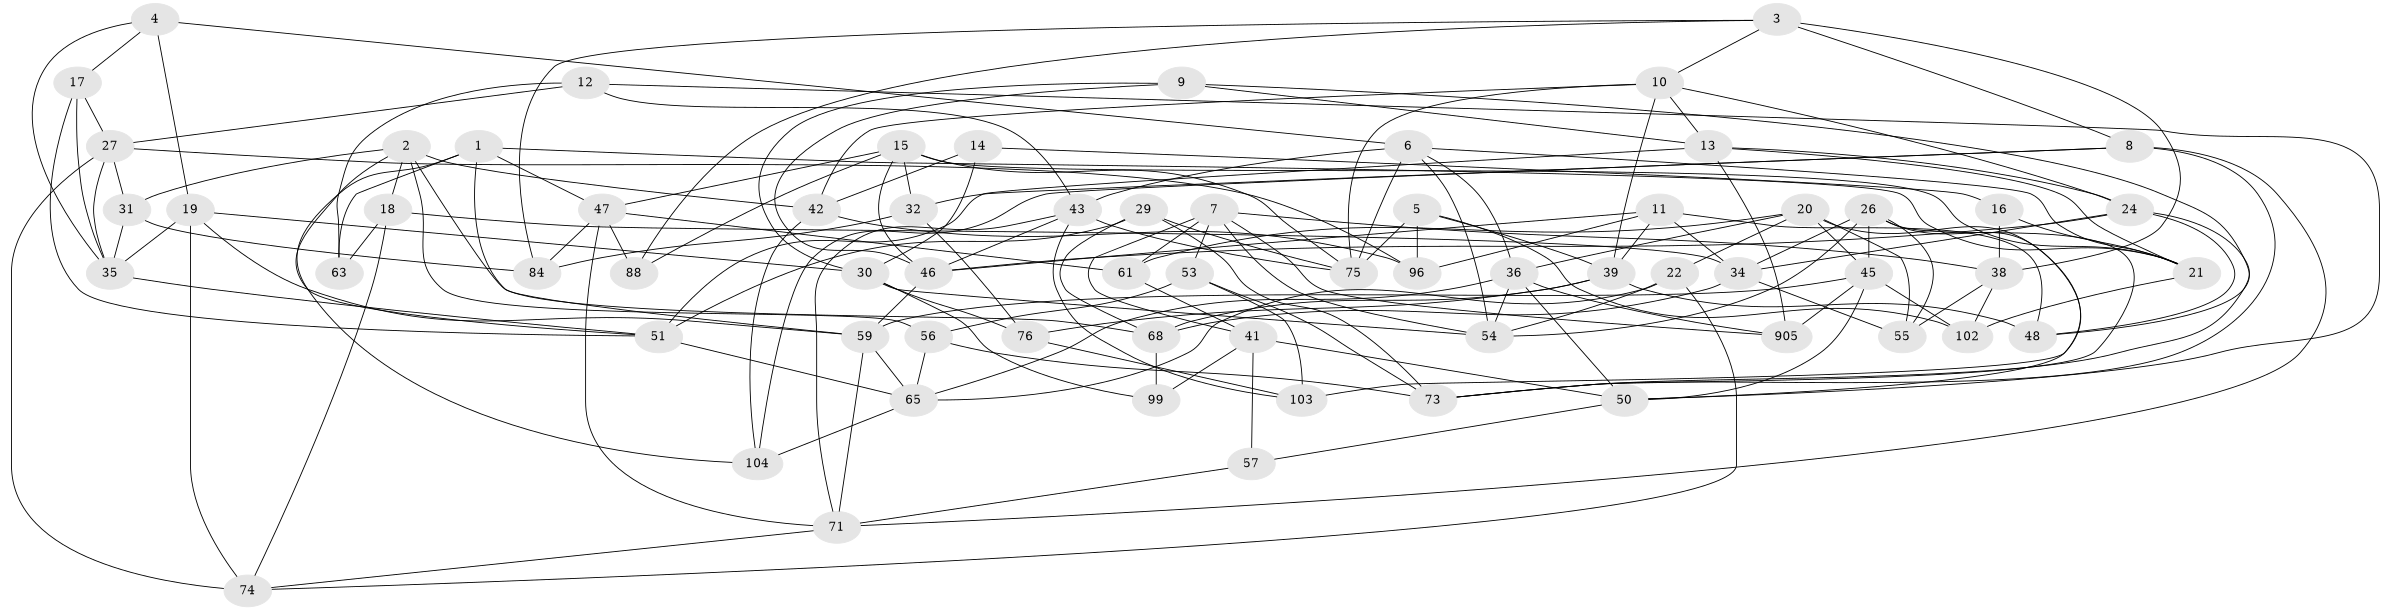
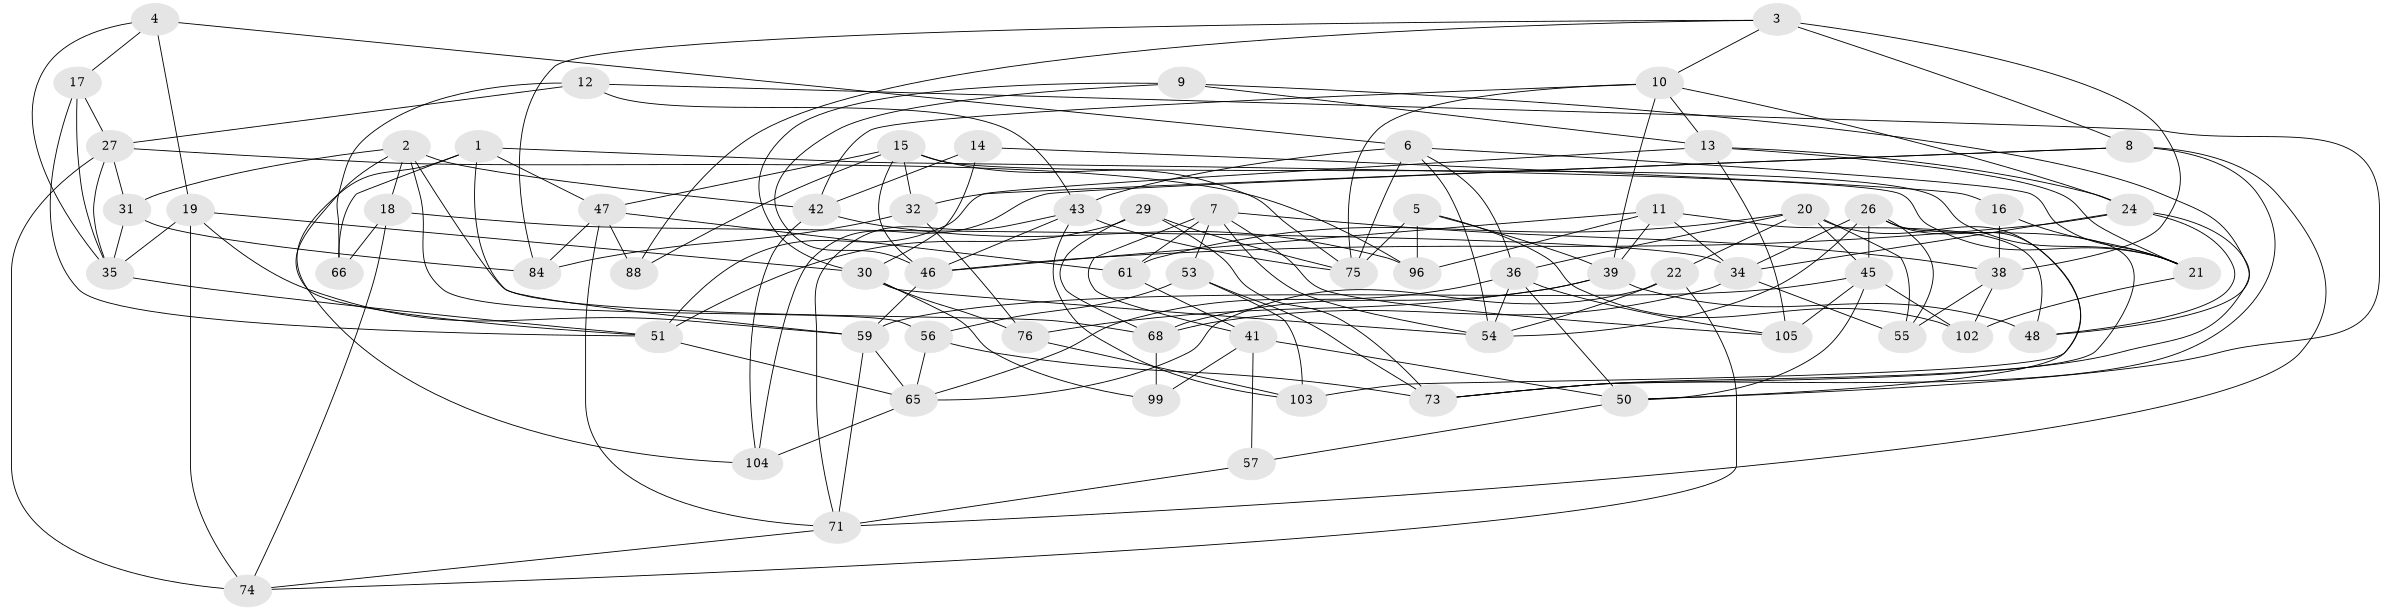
node "63": label "63" -> "66"
node "905": label "905" -> "105"
